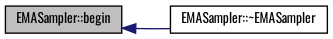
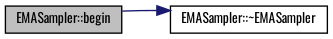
edge "EMASampler::~EMASampler" -> "EMASampler::begin": reversed
